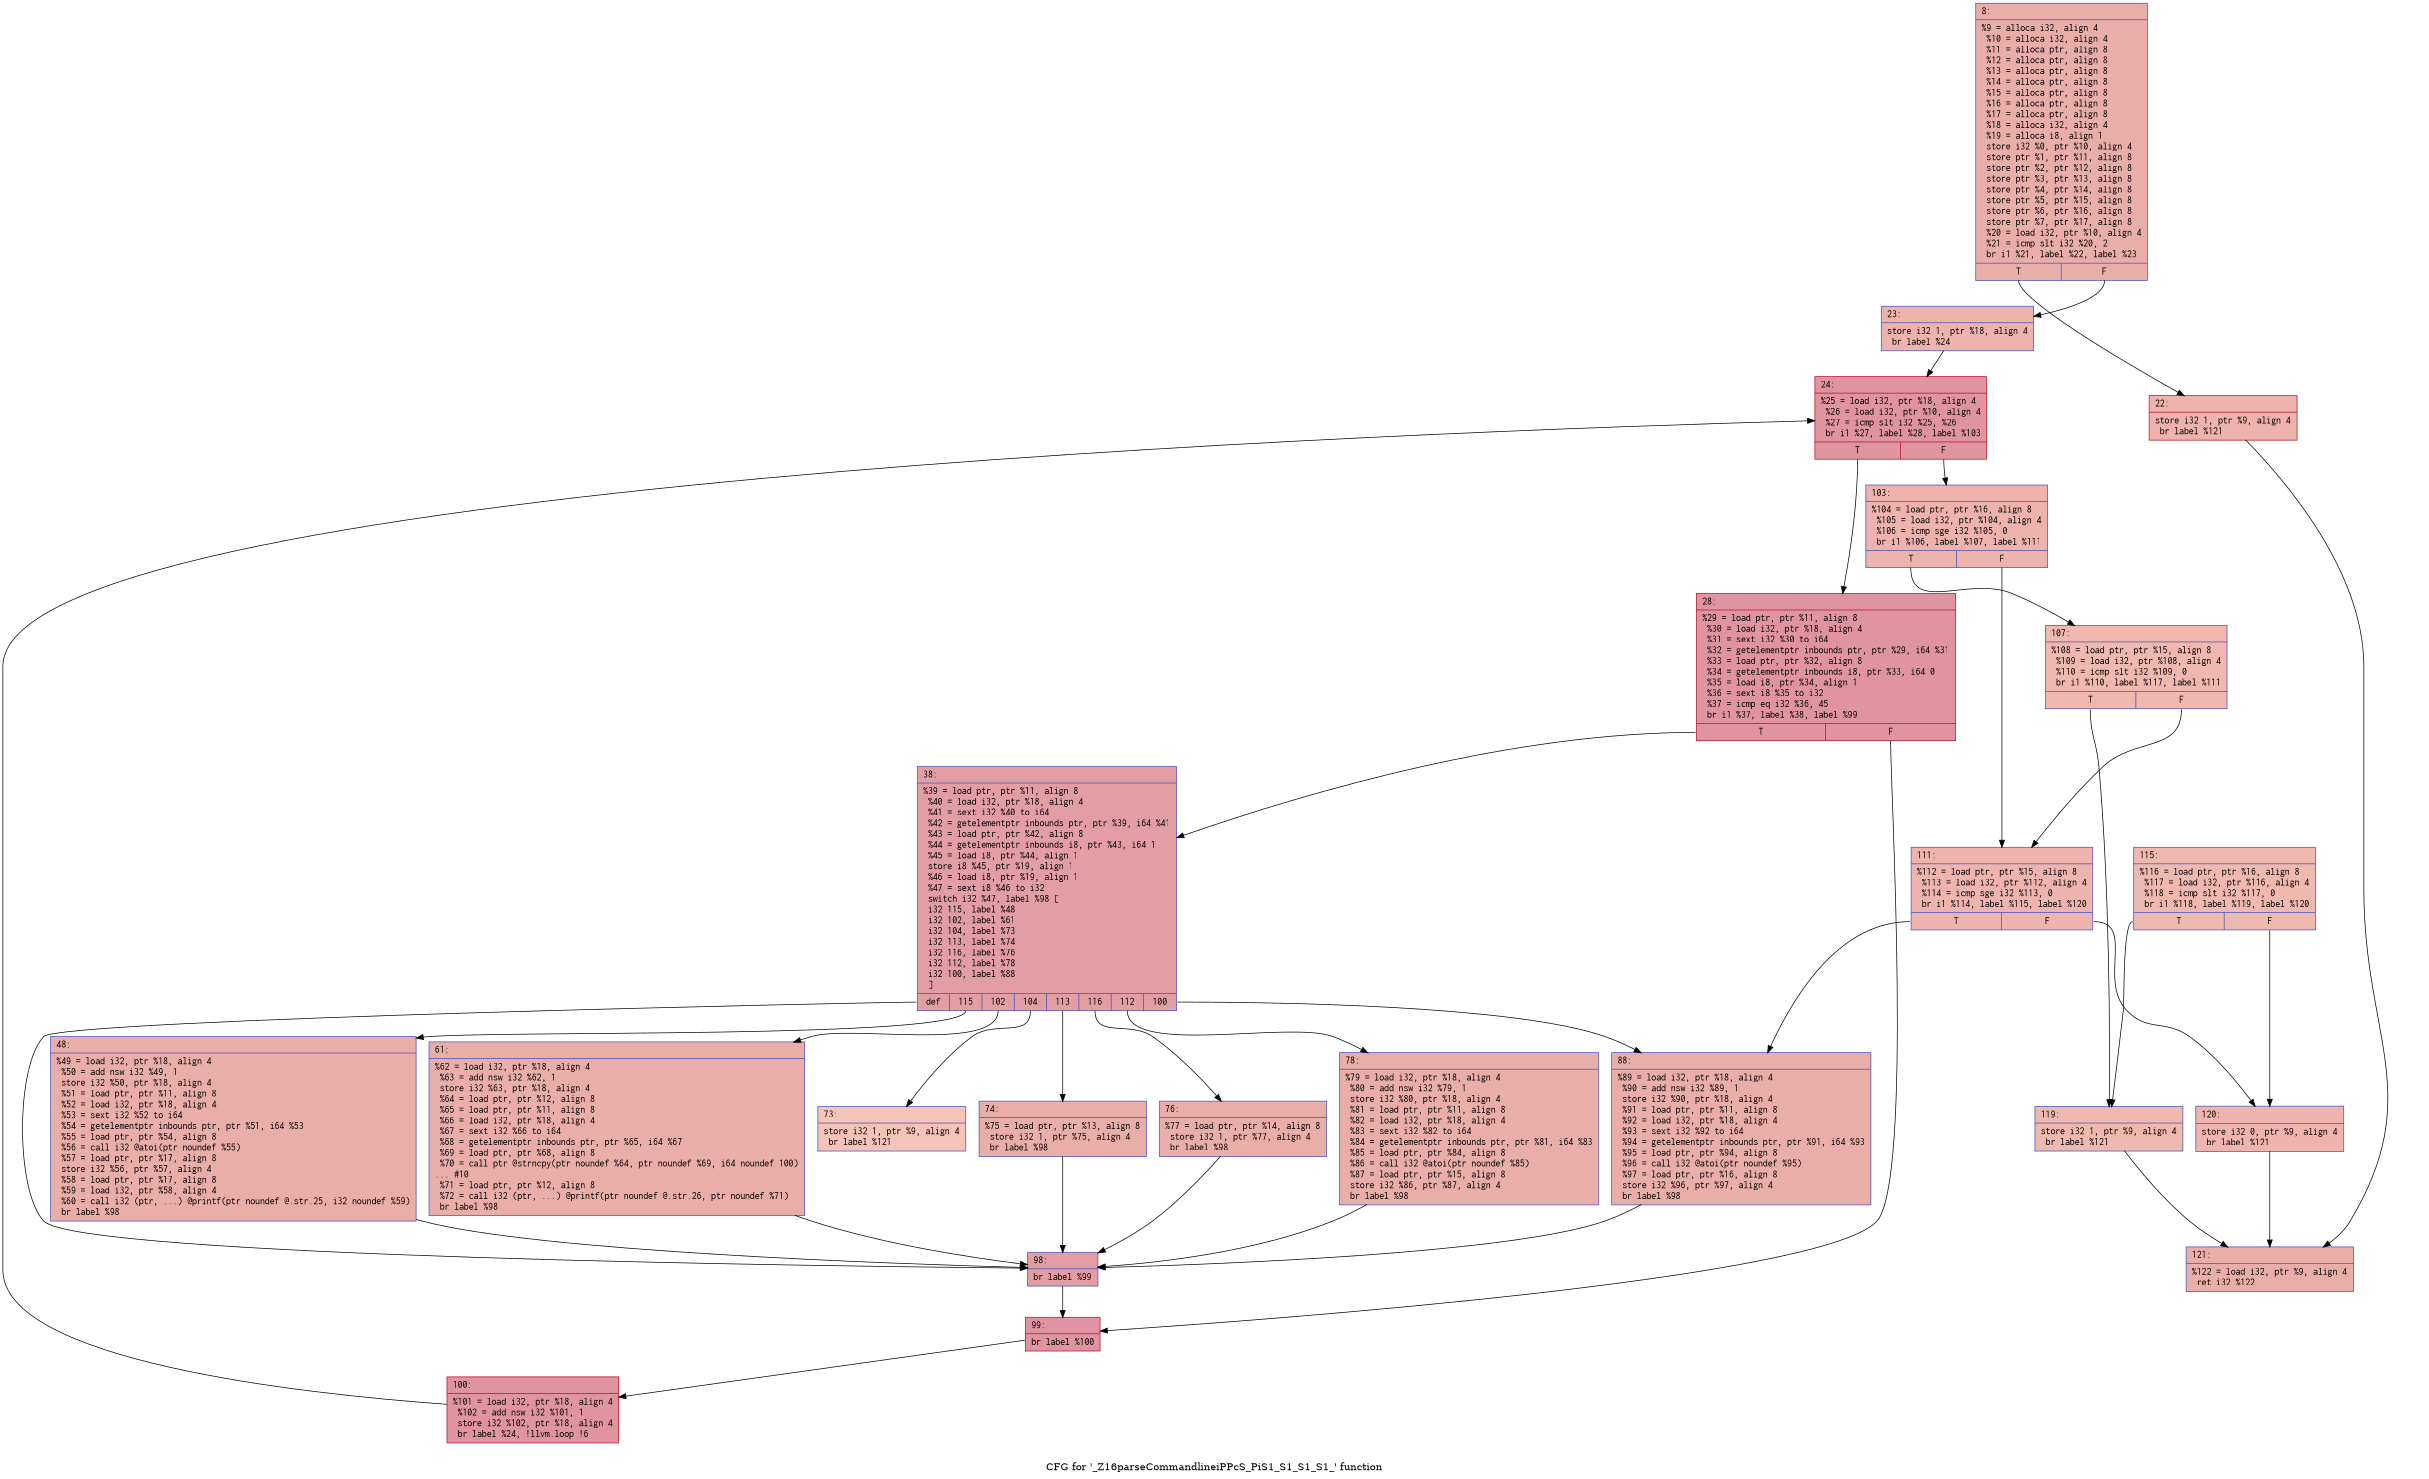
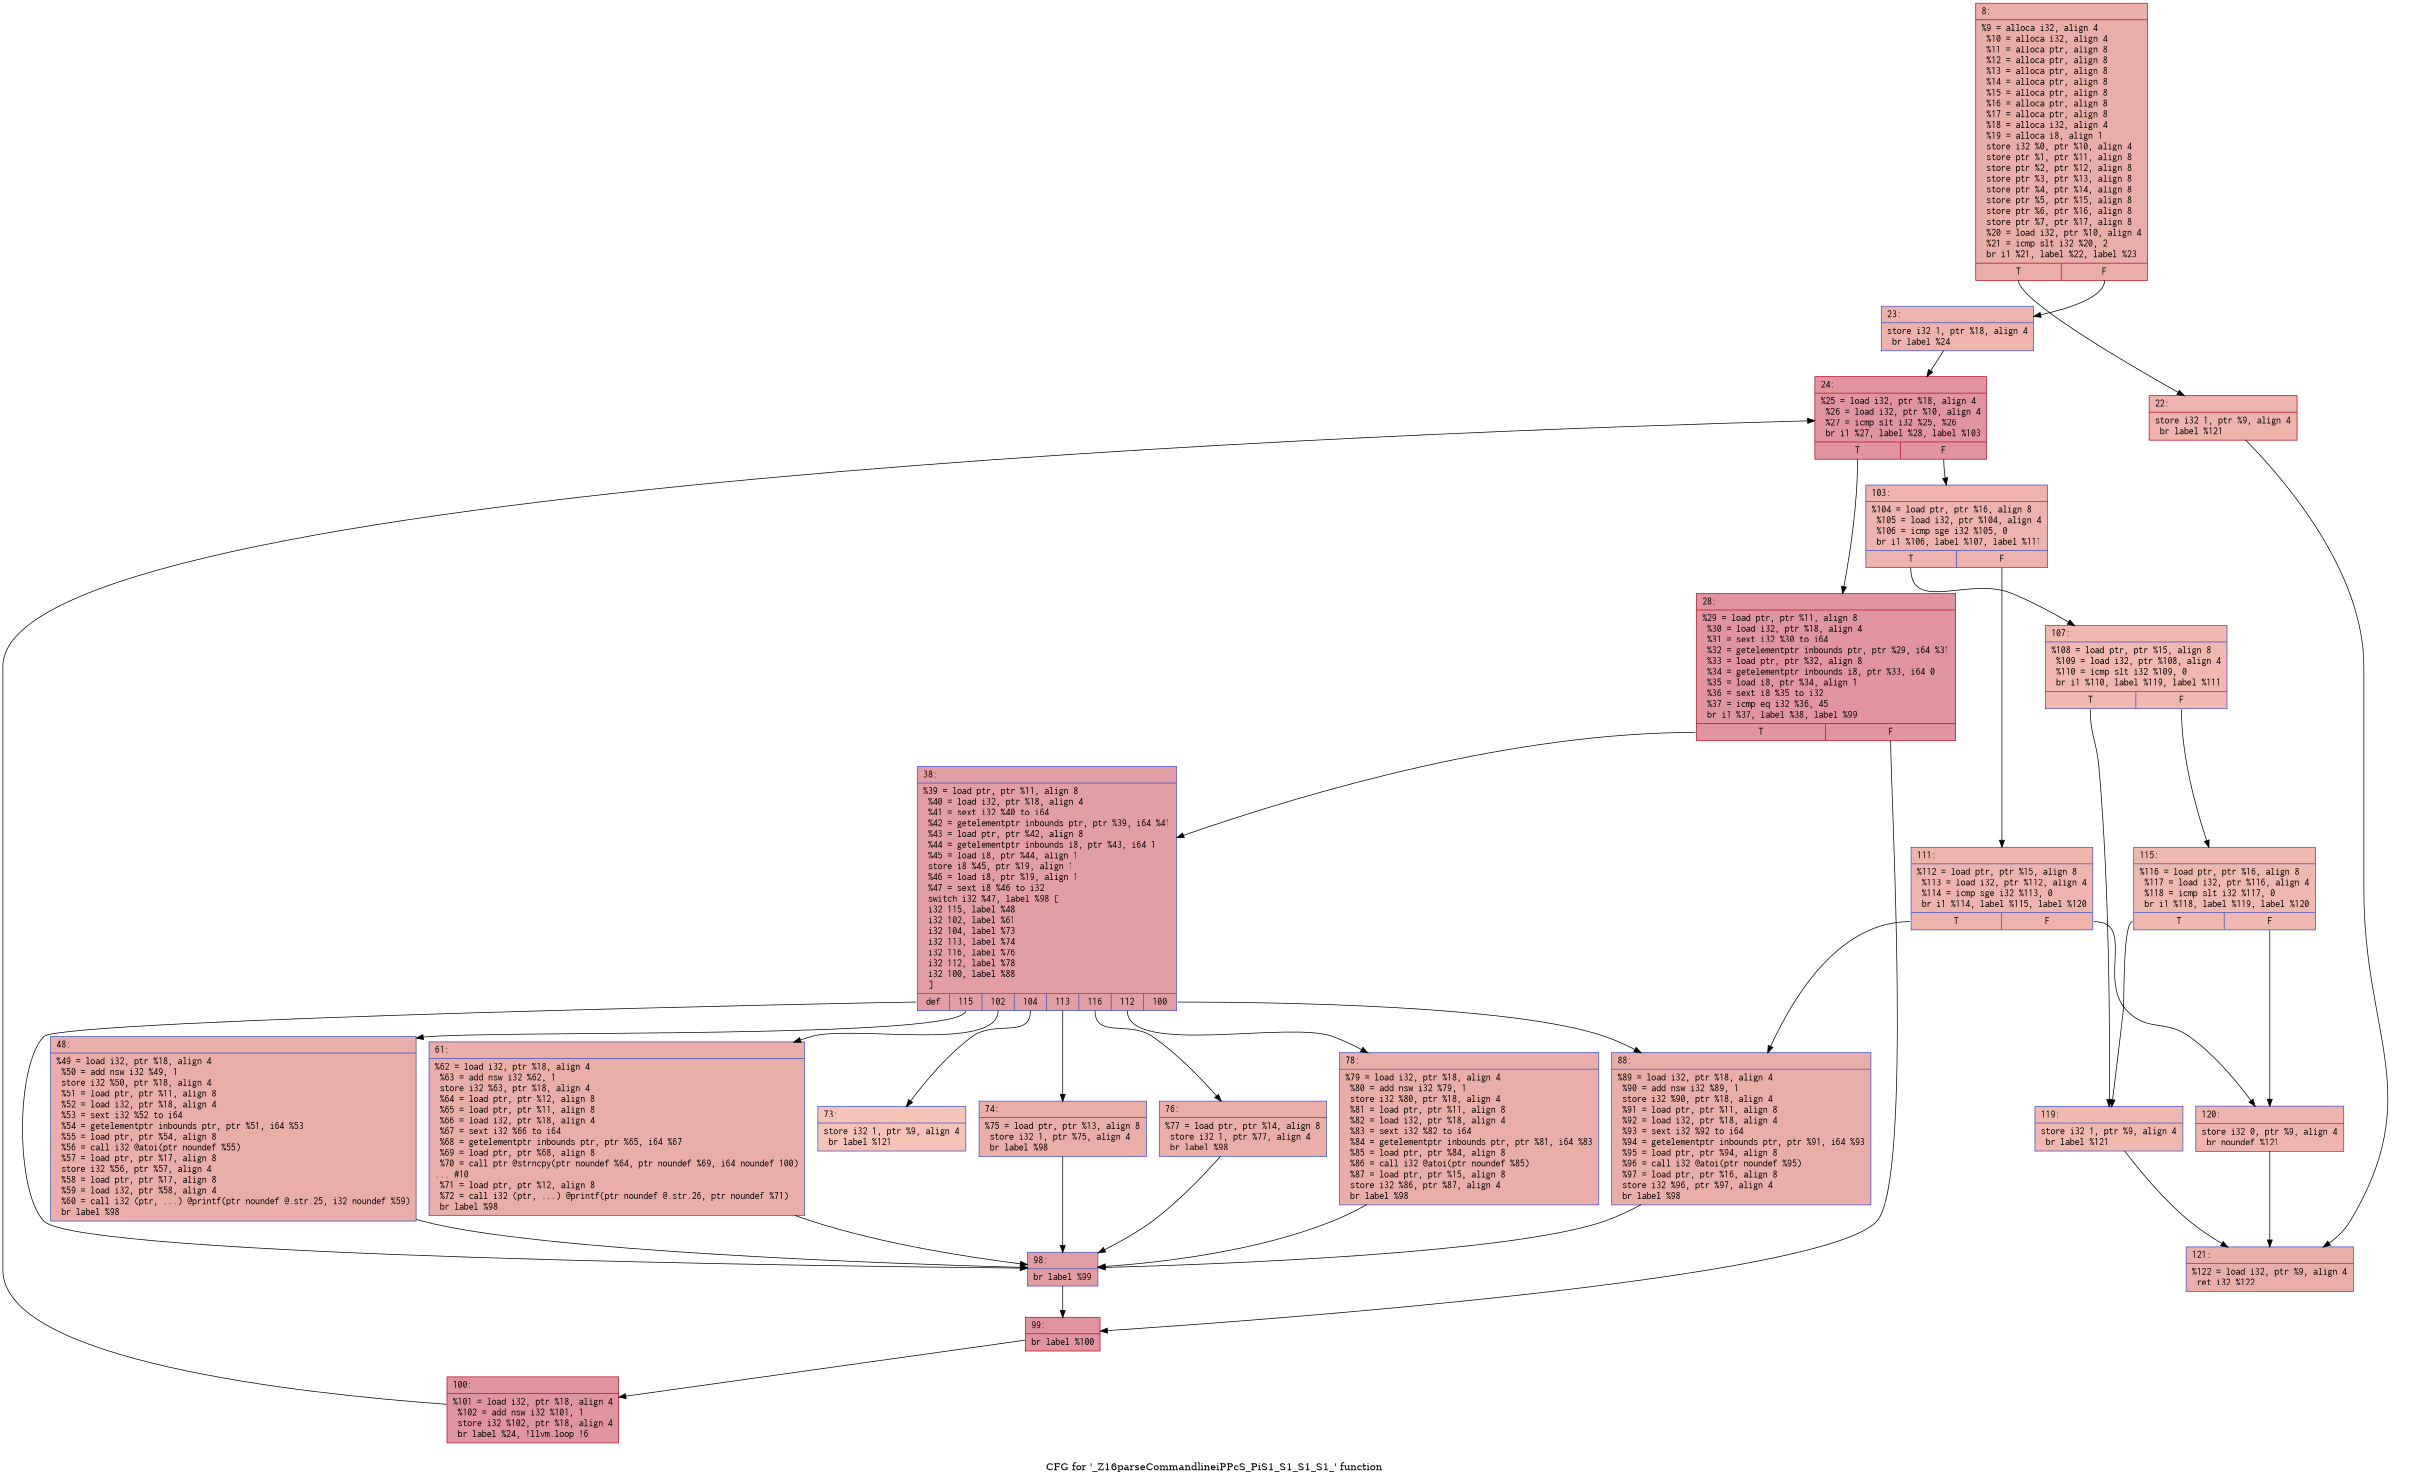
node "8:": color #3d50c3ff -> #b70d28ff
node "107:": text "br i1 %110, label %117, label %111" -> "br i1 %110, label %119, label %111"
edge "107:" -> "111:": now "107:" -> "115:"
node "120:": text "br label %121" -> "br noundef %121"
